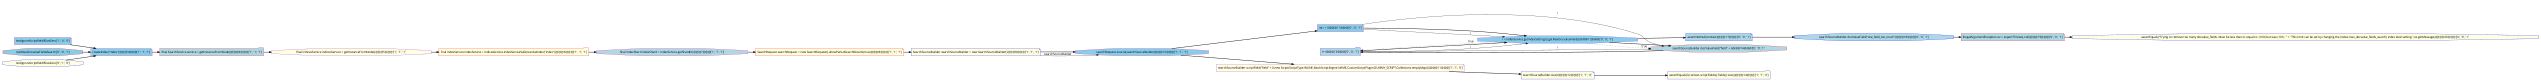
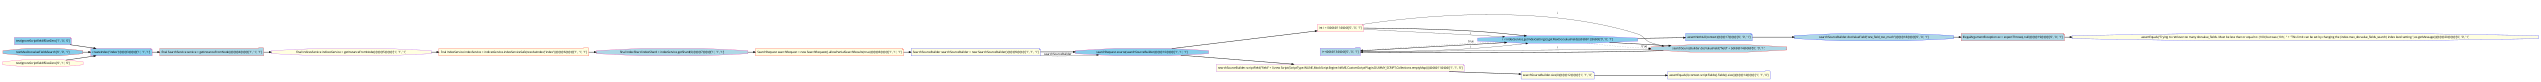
node "int i = 0@@@11@@@['0', '0', '1']": fillcolor skyblue -> lightyellow
node "testIgnoreScriptfieldIfSizeZero['0', '1', '0']": color blue -> deeppink
